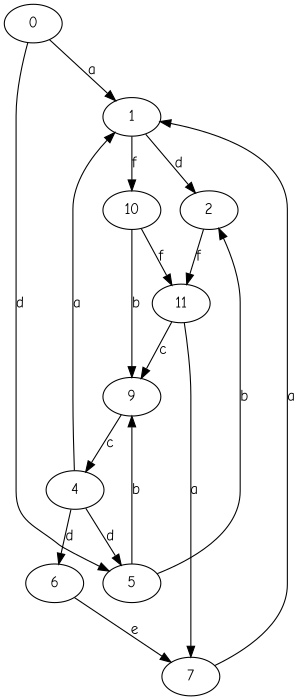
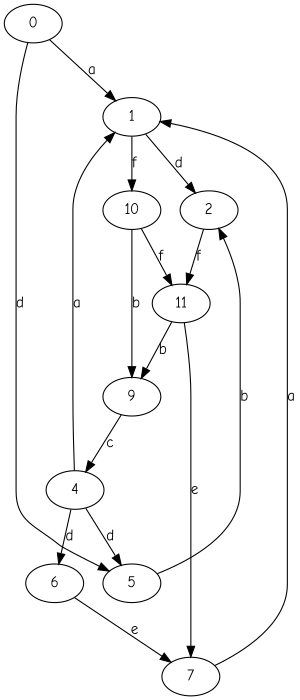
edge "11" -> "9": label "c" -> "b"
edge "11" -> "7": label "a" -> "e"
edge "5" -> "9": removed, label "b"
